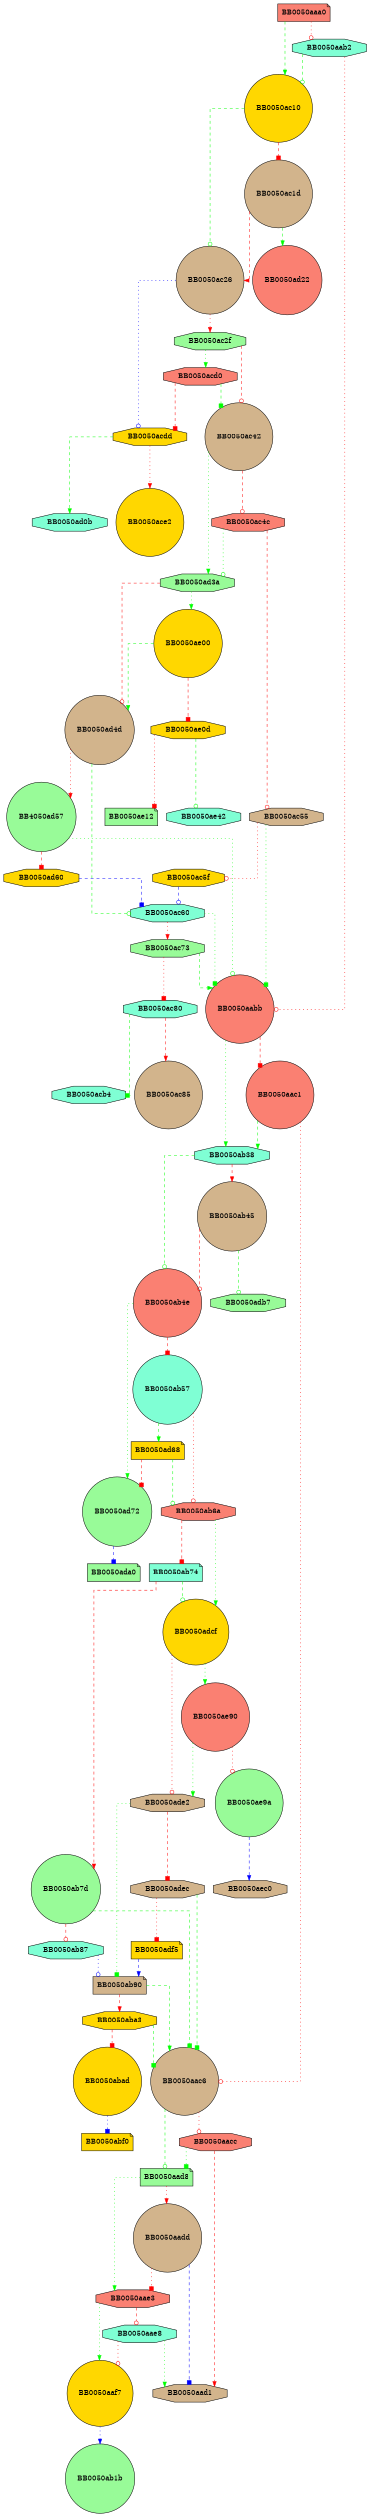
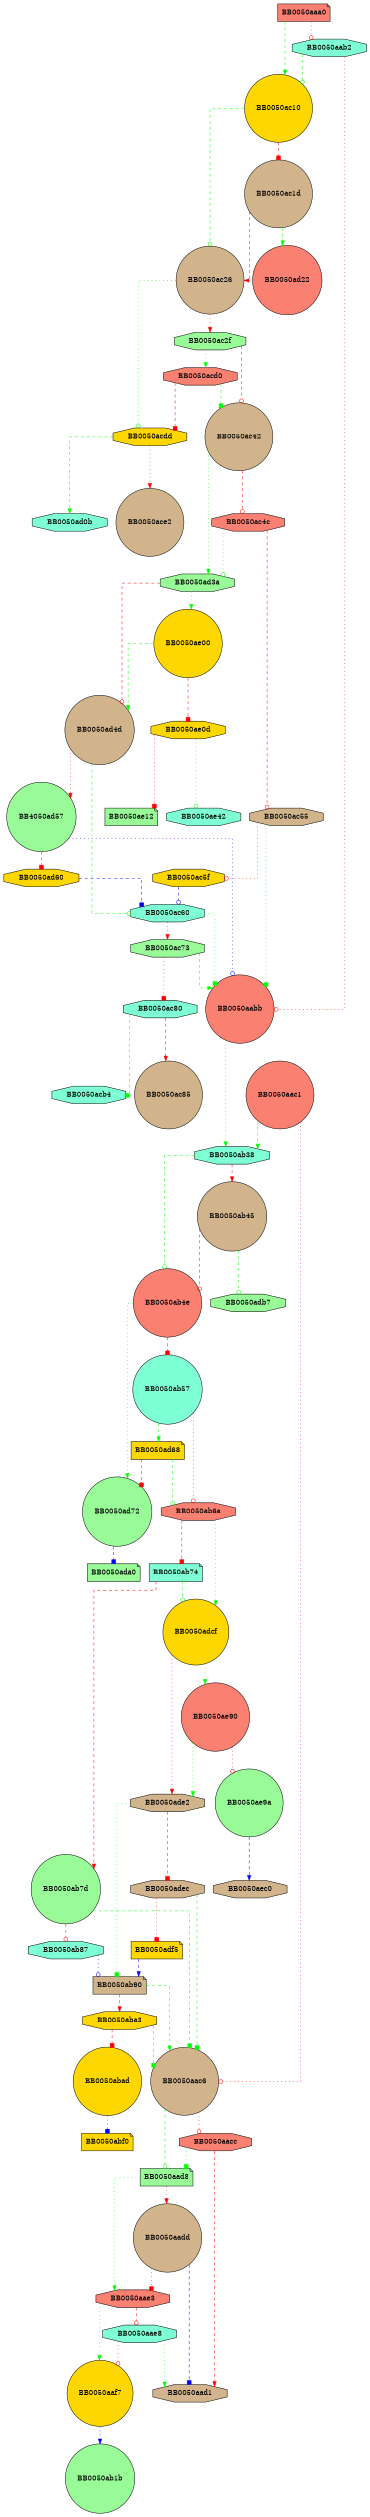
edge "BB0050ac26" -> "BB0050acdd": color blue -> green
node "BB0050ace2": fillcolor gold -> tan
edge "BB0050ae0d" -> "BB0050ae42": style dashed -> dotted
edge "BB4050ad57" -> "BB0050aabb": color green -> blue
edge "BB0050aabb" -> "BB0050aac1": removed
edge "BB0050adcf" -> "BB0050ade2": arrowhead odot -> normal
